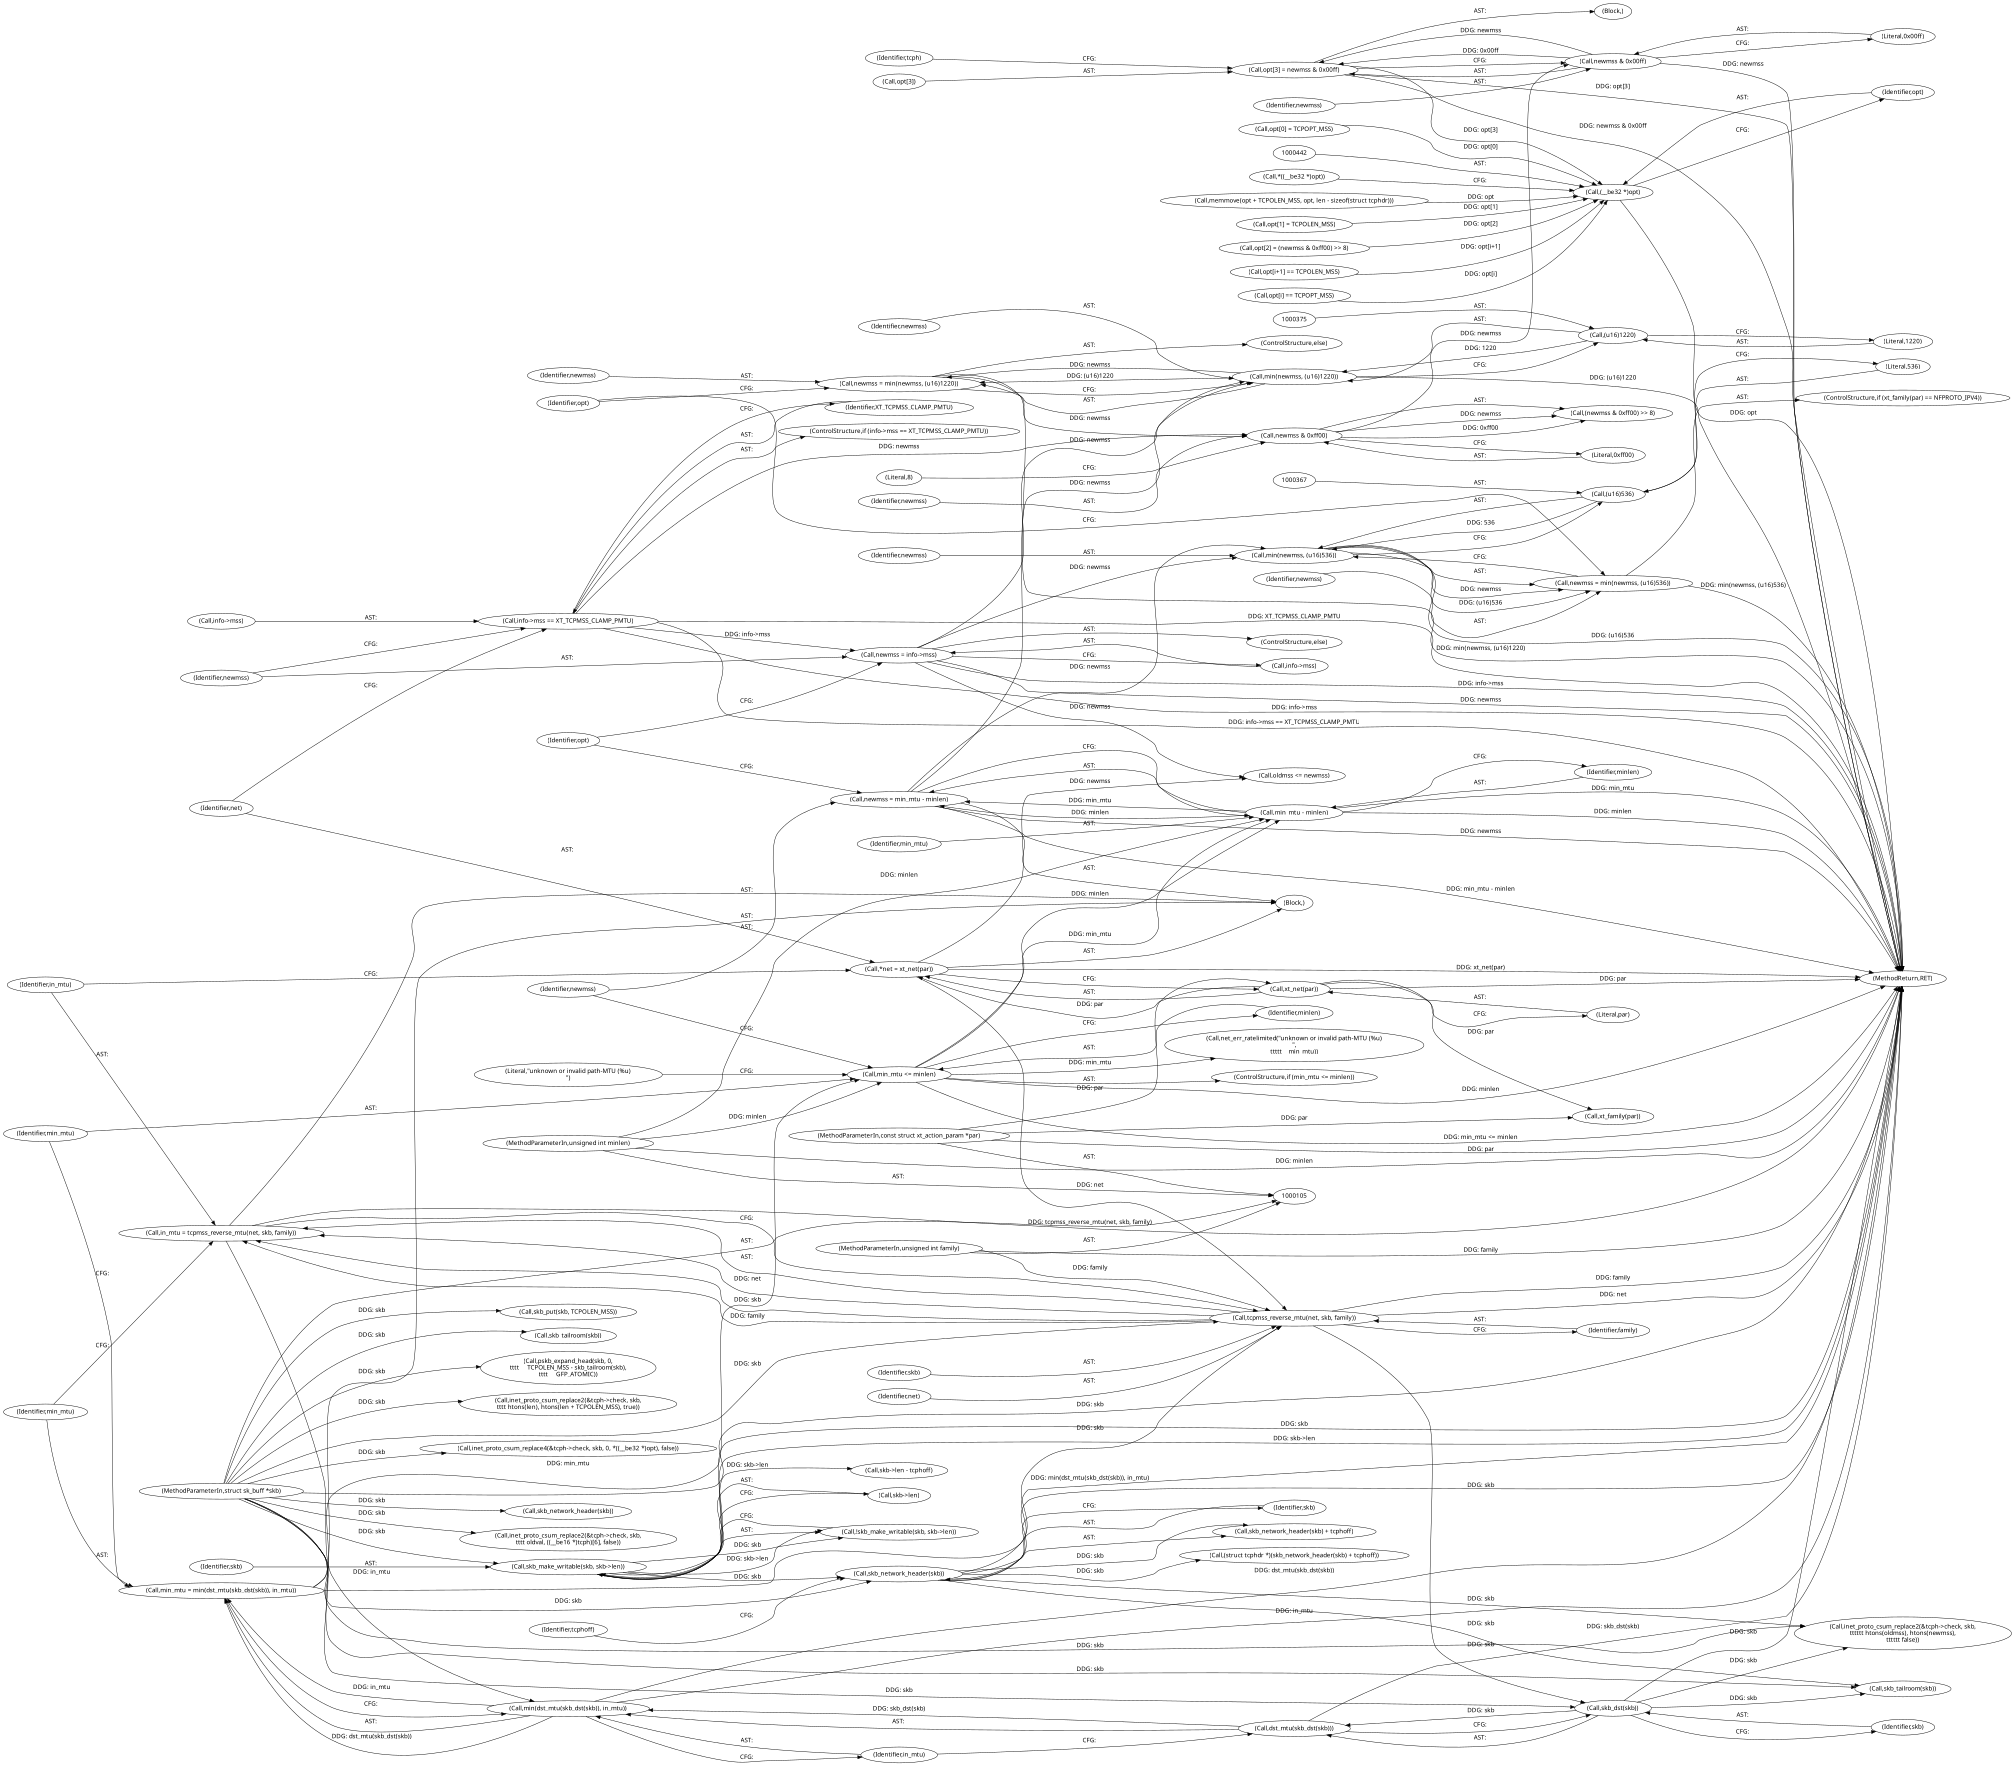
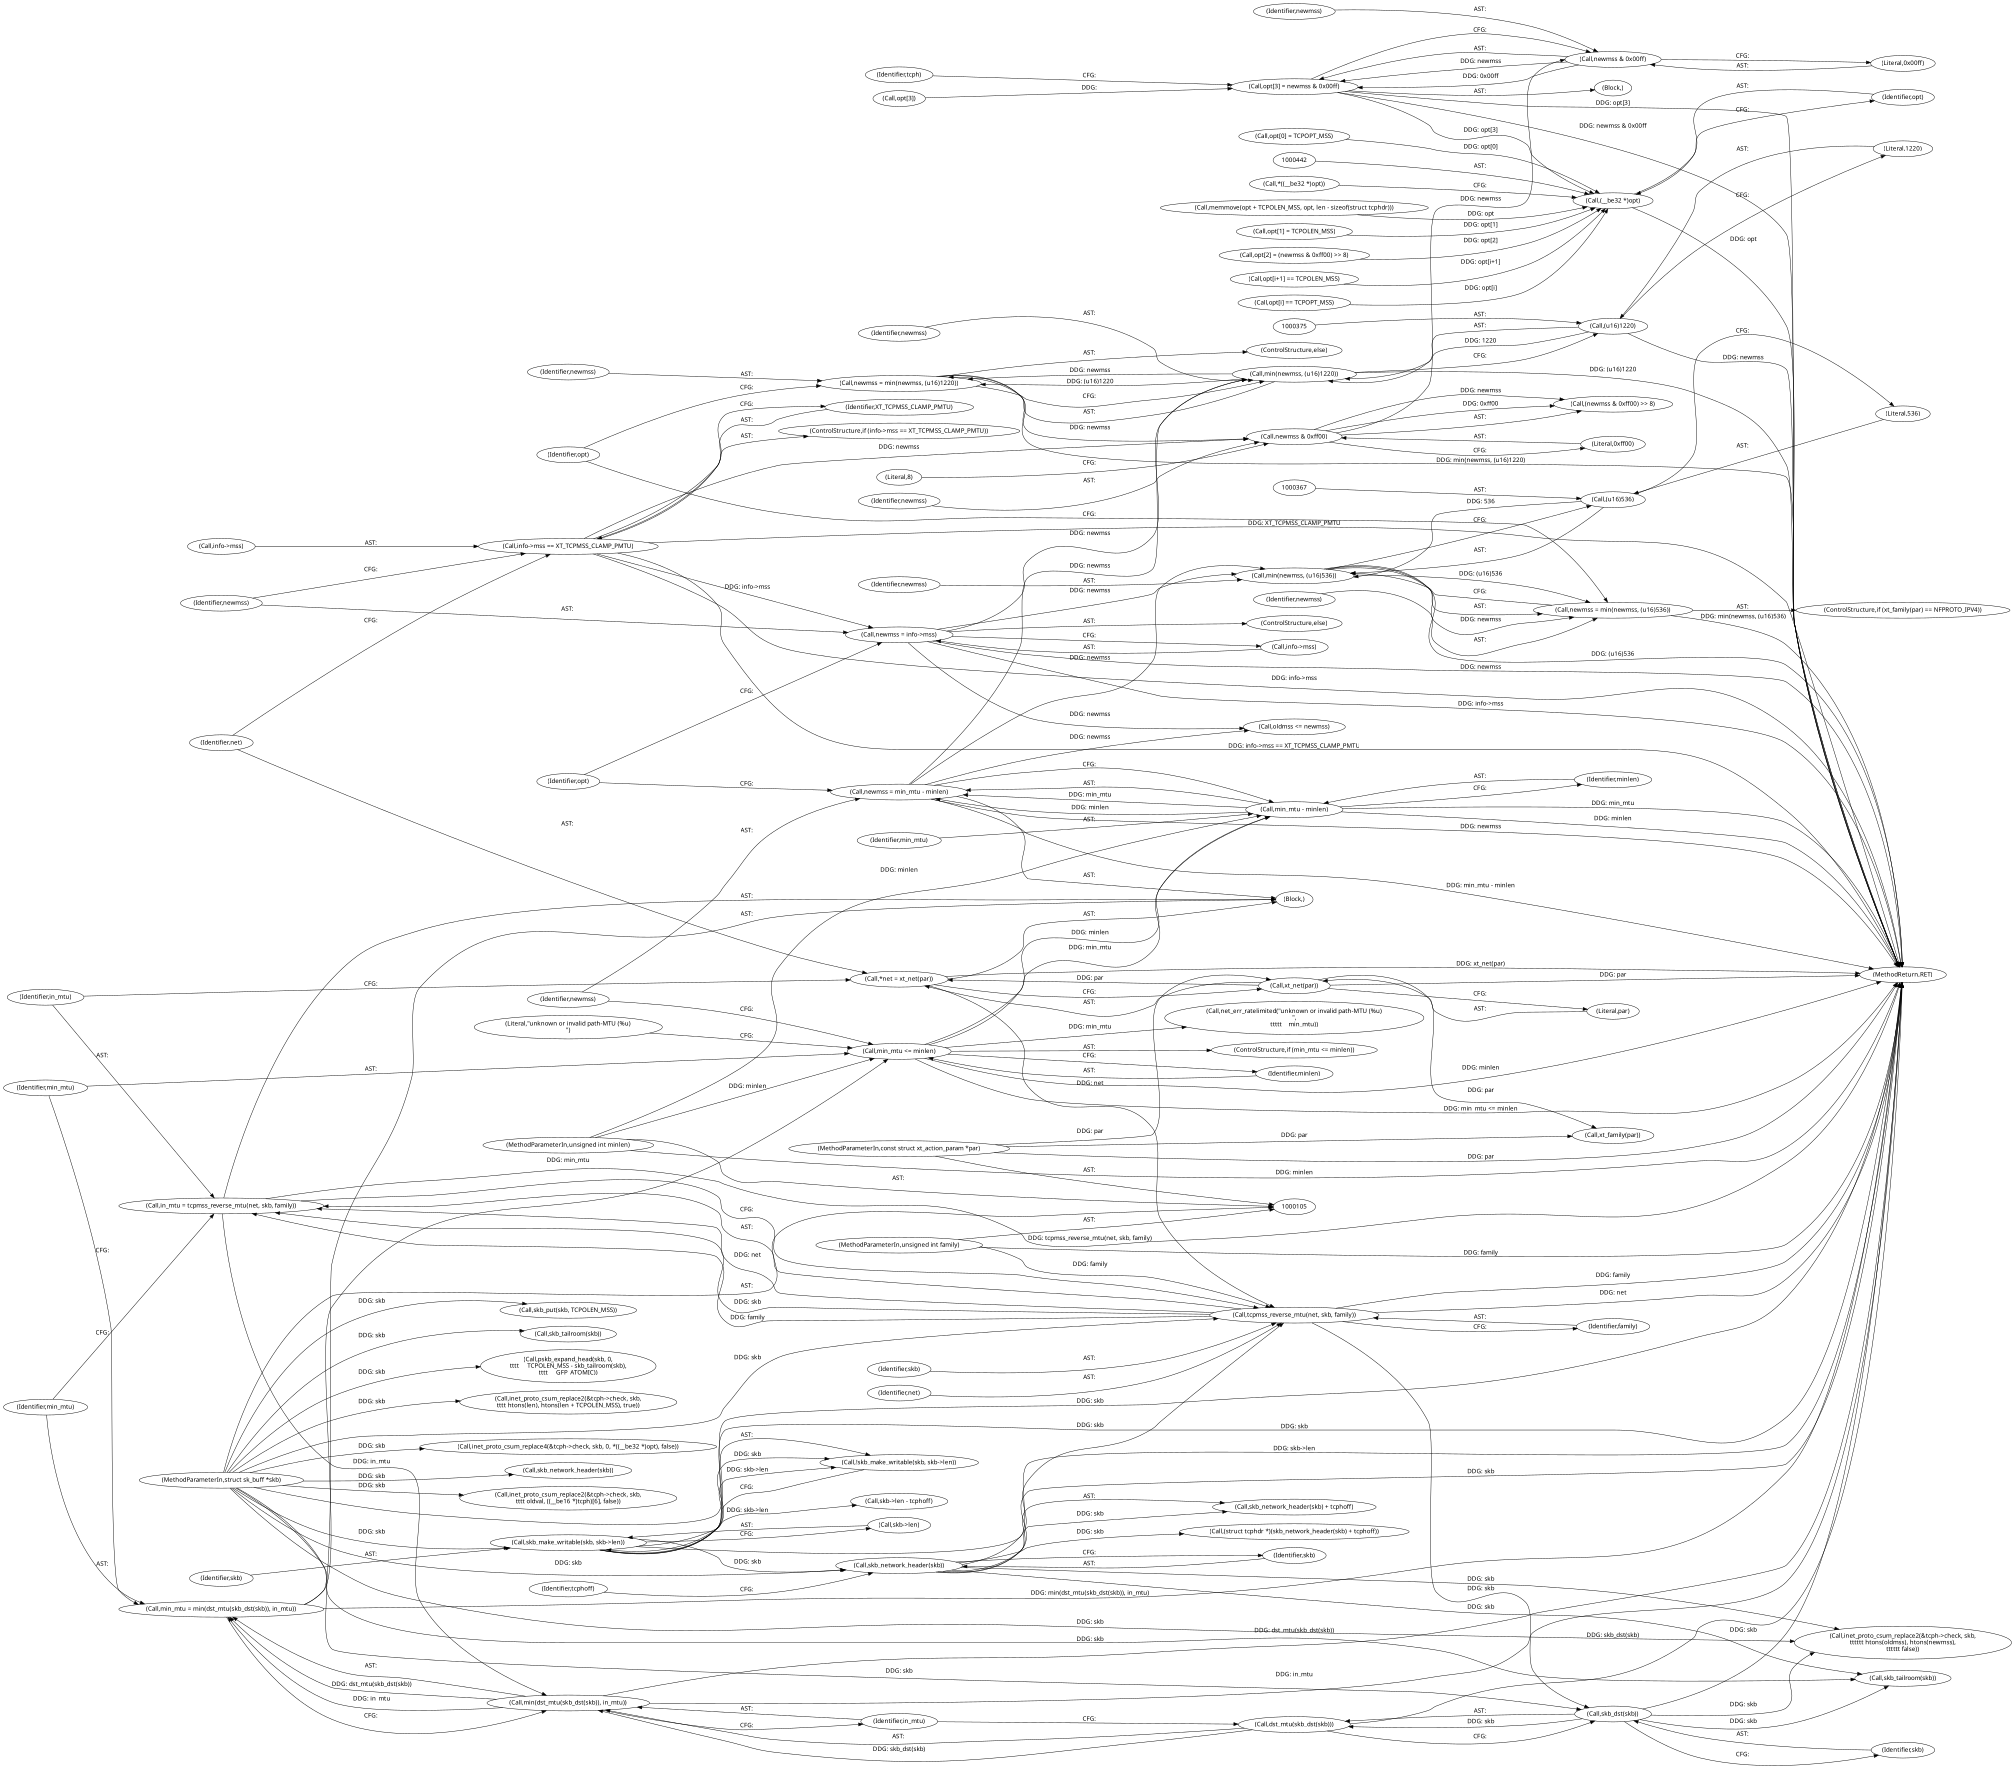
edge "(Call,opt[3])" -> "(Call,opt[3] = newmss & 0x00ff)": label "AST: " -> "DDG: "
edge "(Call,newmss & 0x00ff)" -> "(MethodReturn,RET)": now "(Call,(u16)1220)" -> "(MethodReturn,RET)"
edge "(Call,*net = xt_net(par))" -> "(Call,oldmss <= newmss)": now "(Call,newmss = min_mtu - minlen)" -> "(Call,oldmss <= newmss)"
